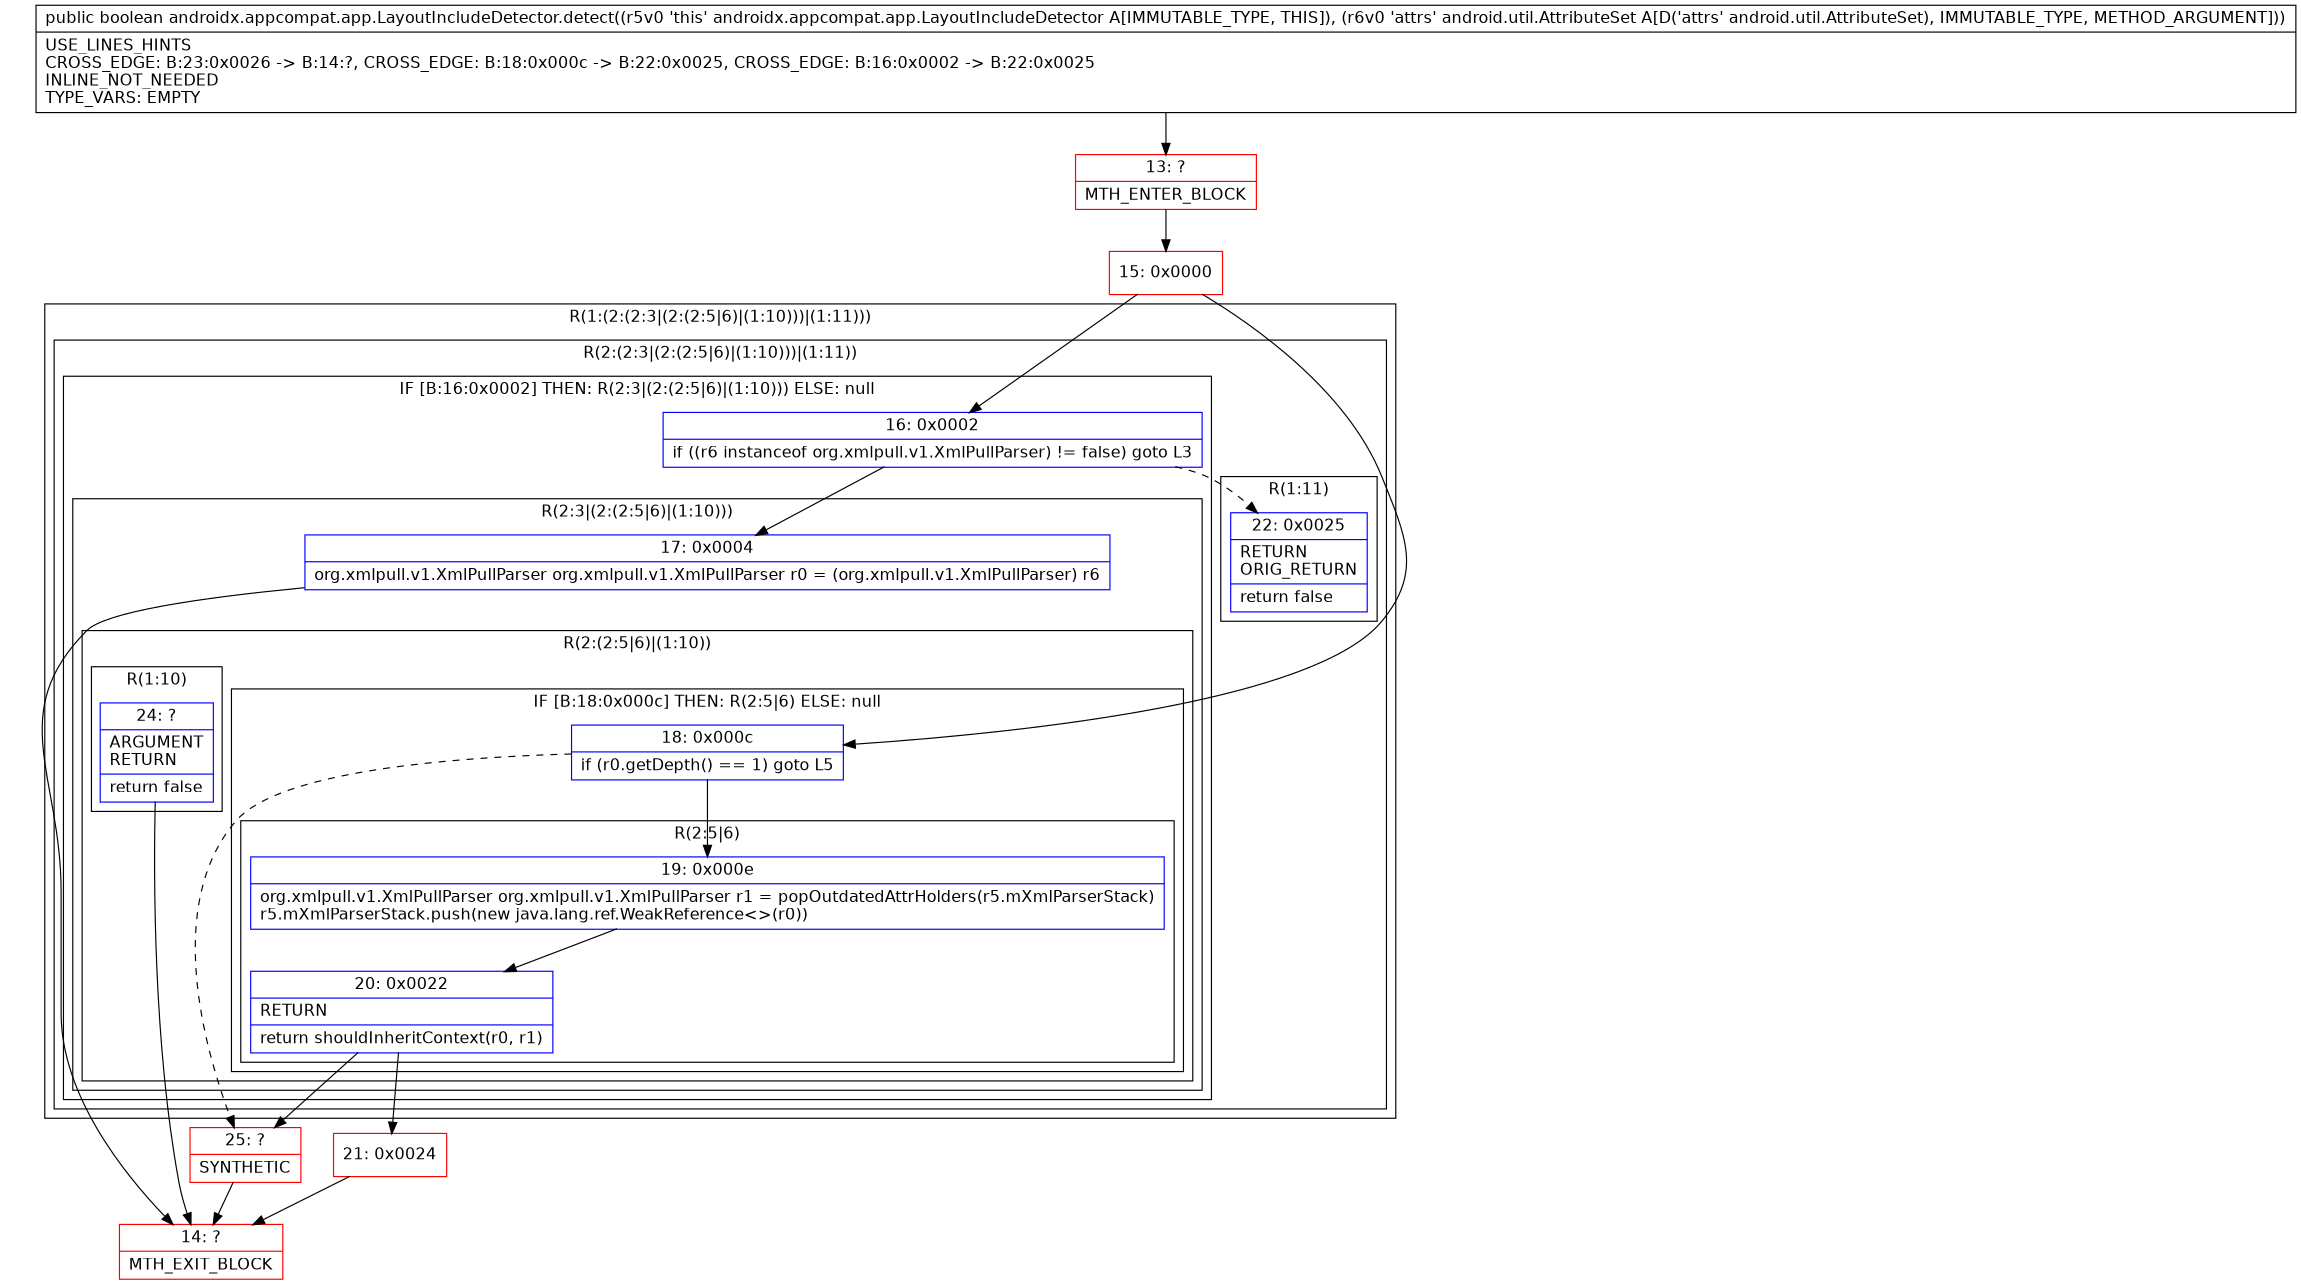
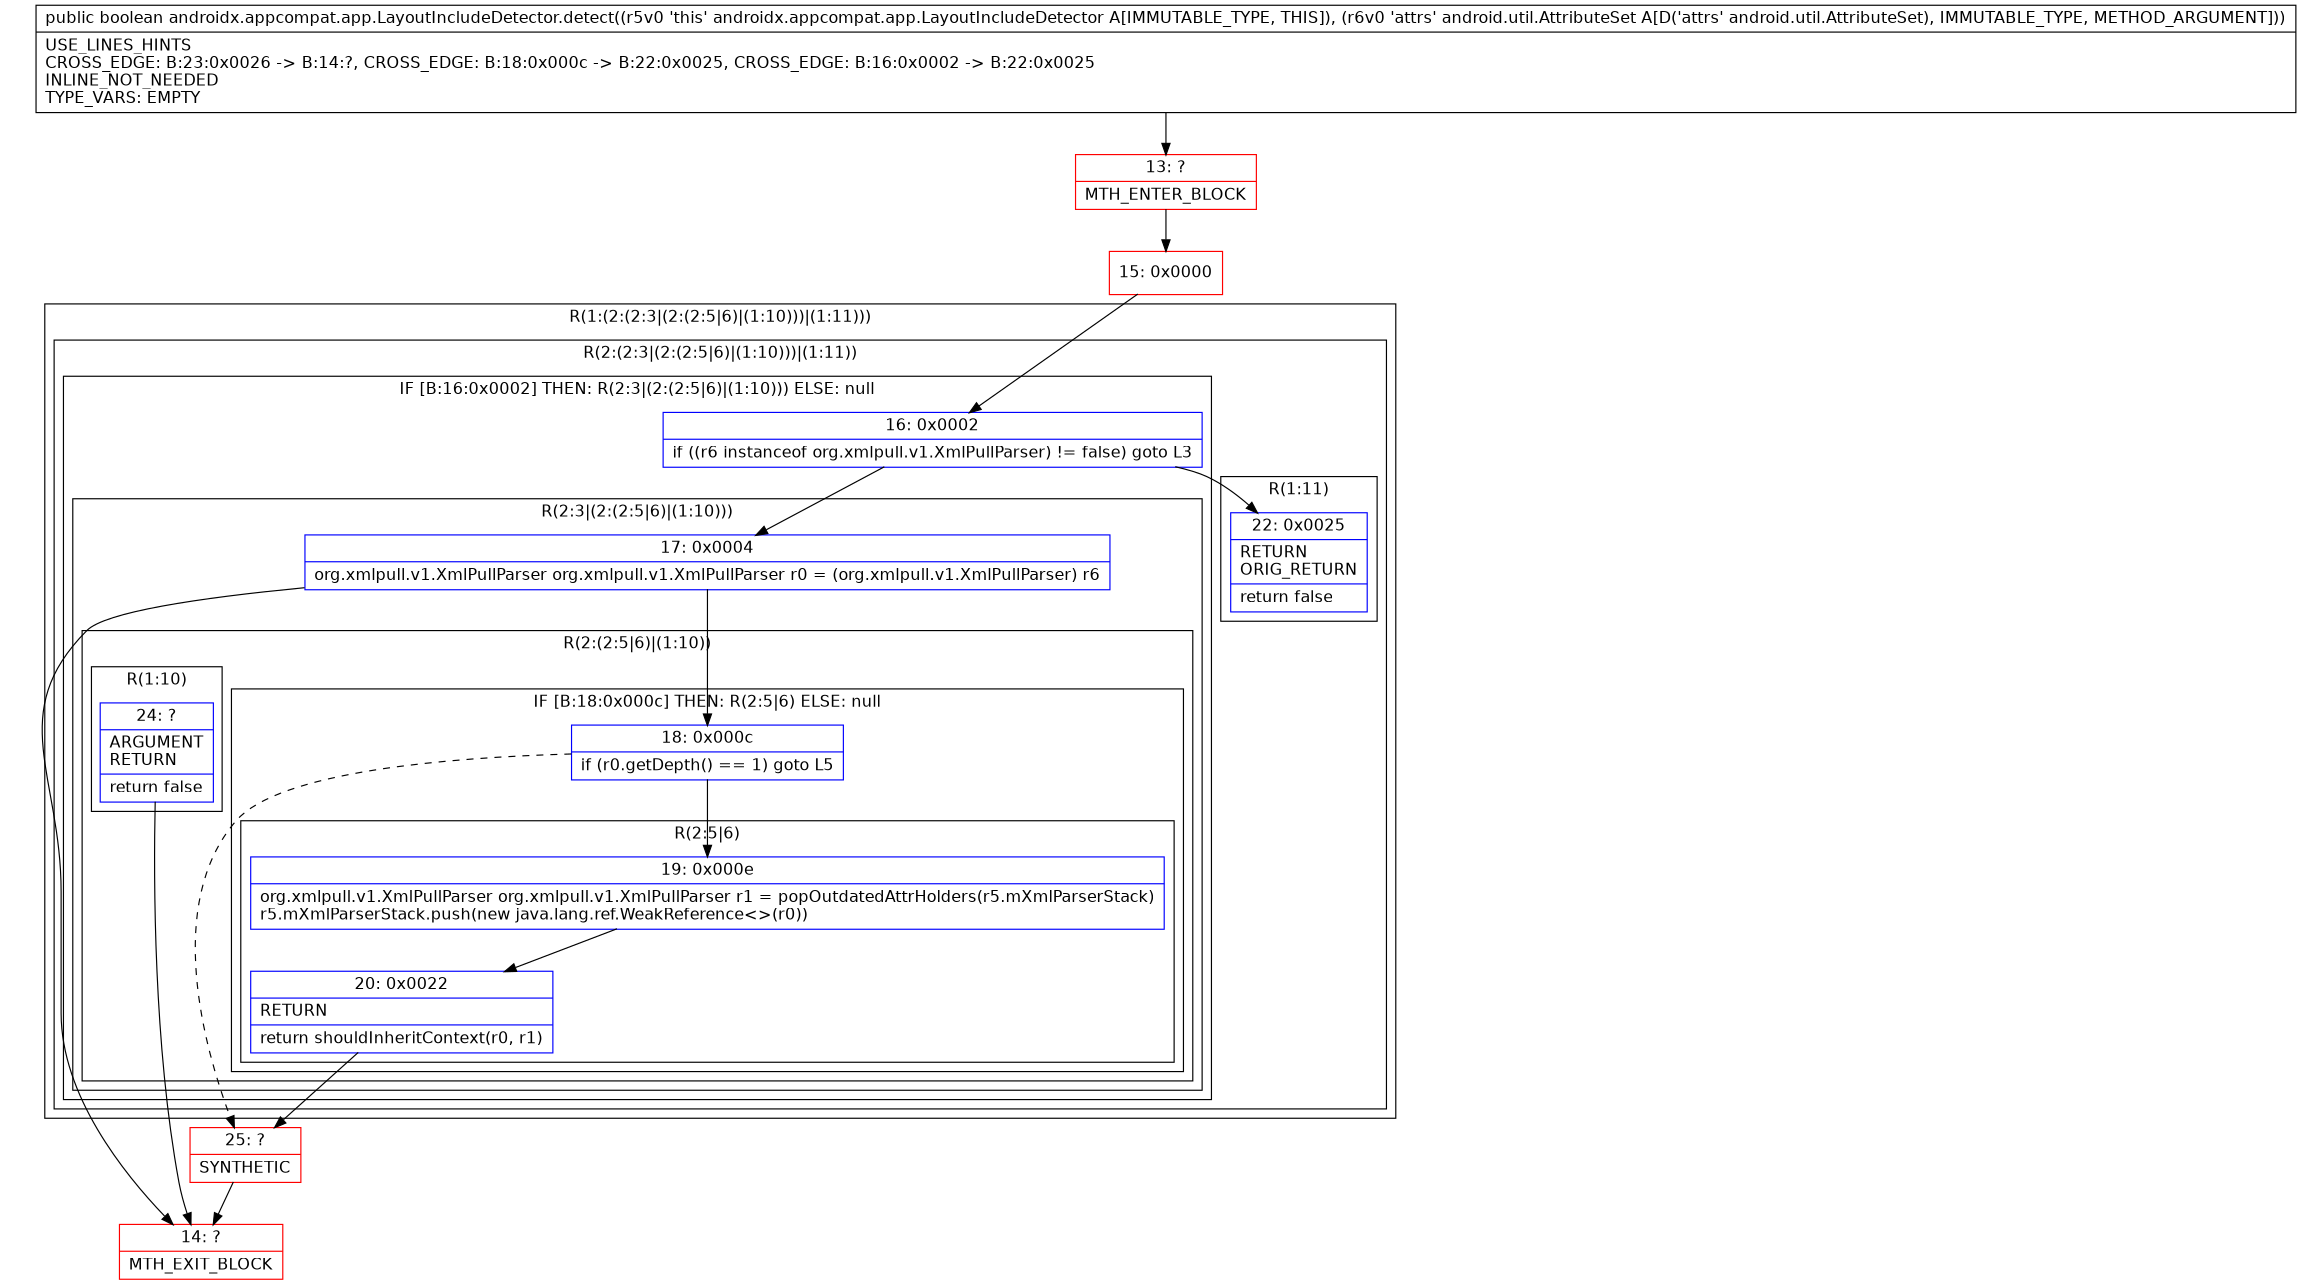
edge "16: 0x0002" -> "22: 0x0025": style dashed -> solid
edge "15: 0x0000" -> "18: 0x000c": now "17: 0x0004" -> "18: 0x000c"
node "21: 0x0024": removed
